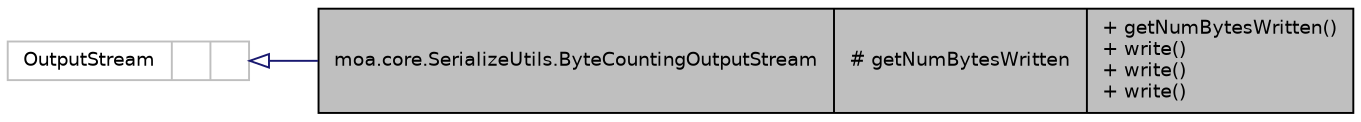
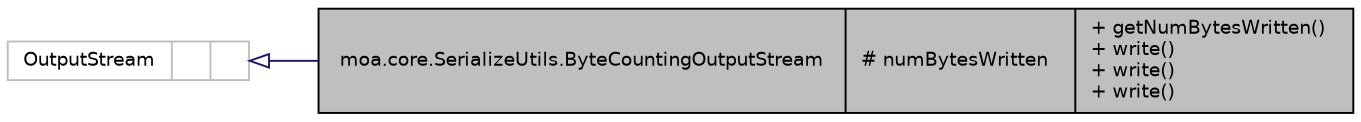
node "moa.core.SerializeUtils.ByteCountingOutputStream": text "# getNumBytesWritten" -> "# numBytesWritten"
